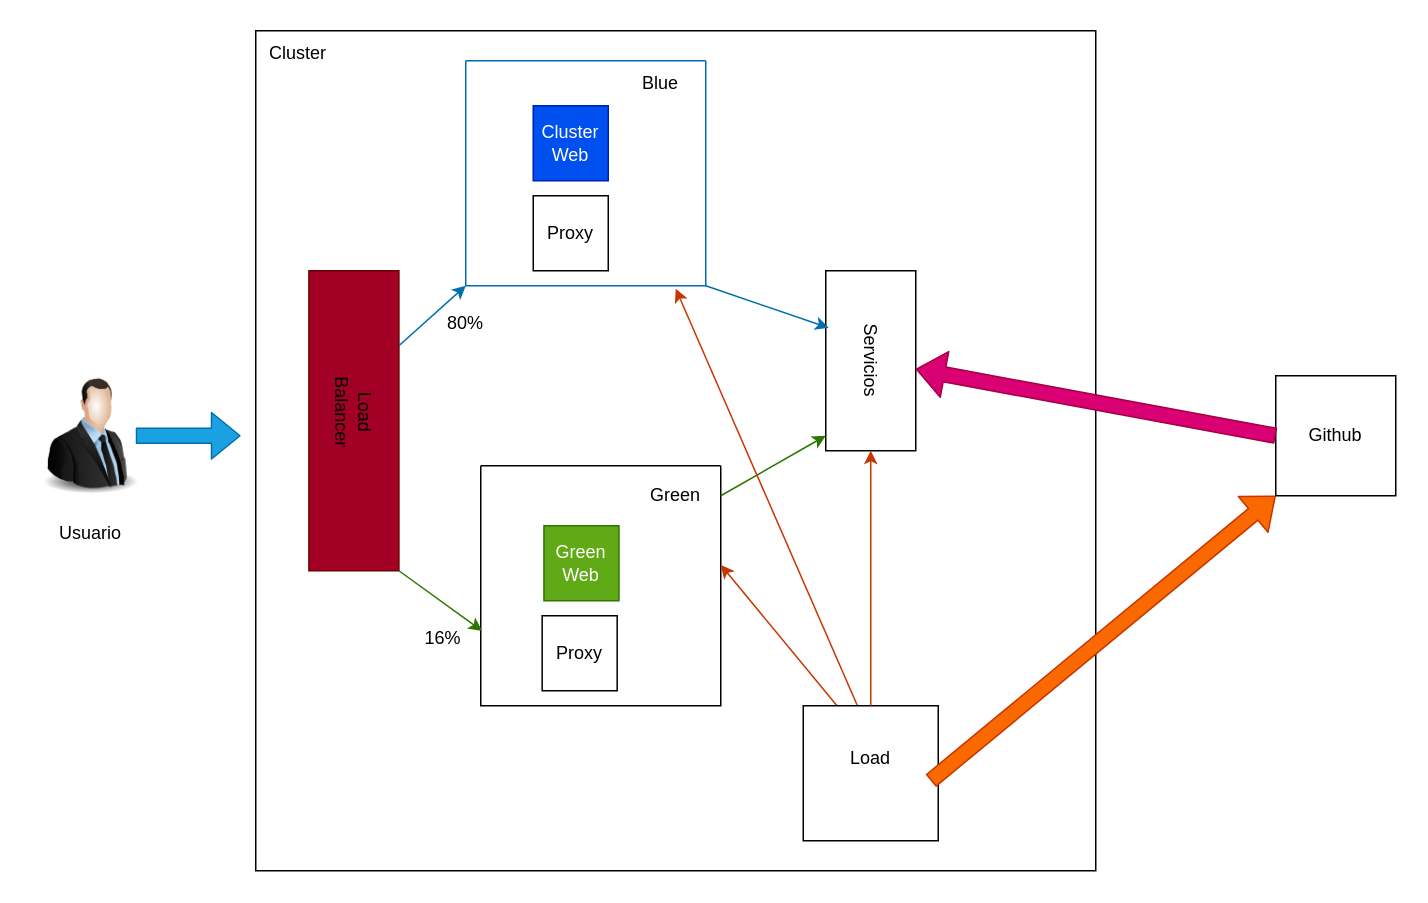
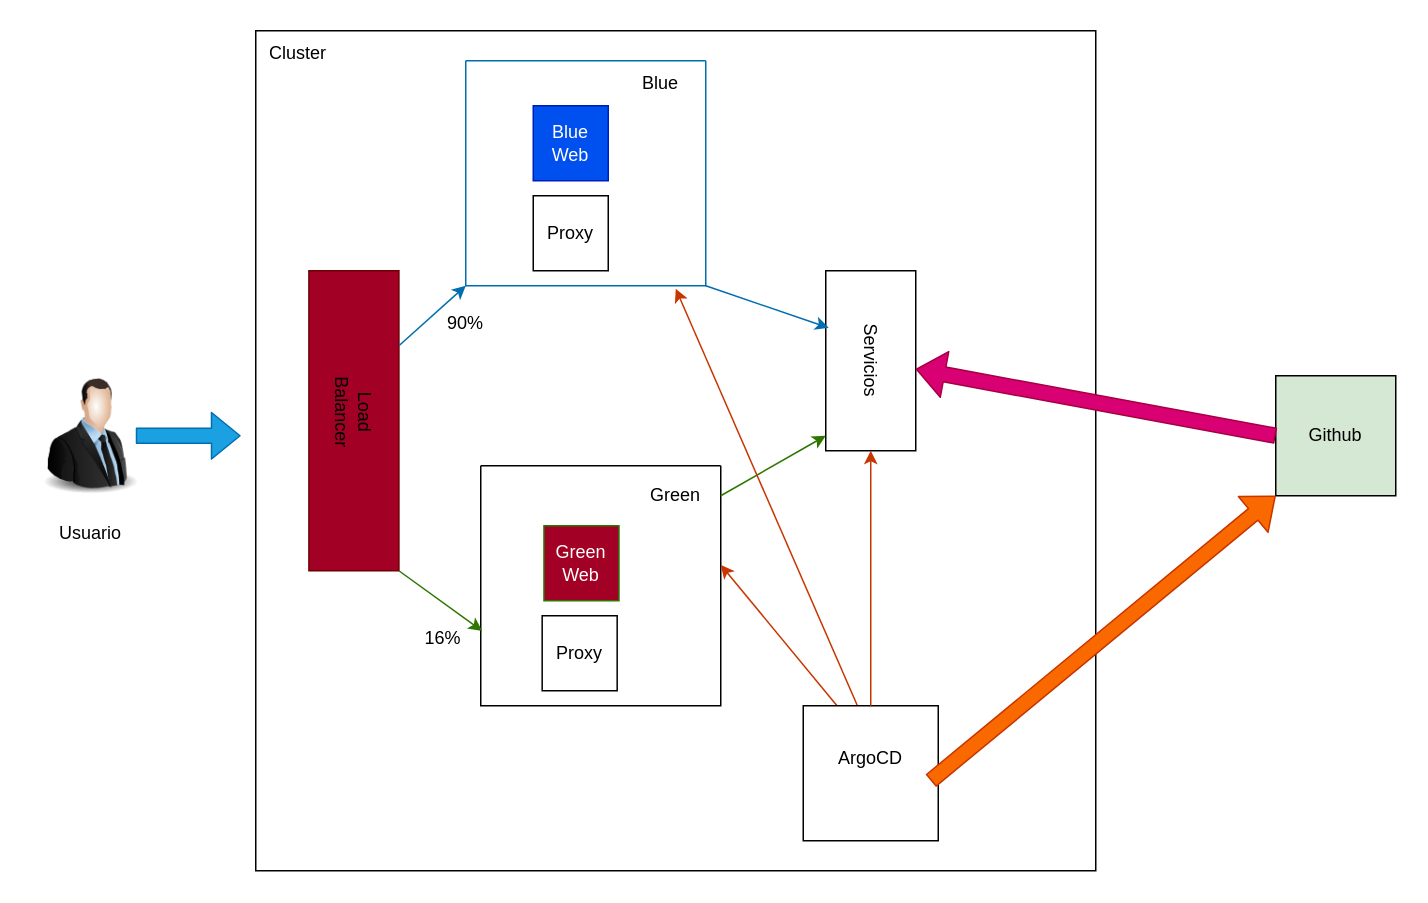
node "Cluster Web": label "Cluster Web" -> "Blue Web"
node "80%": label "80%" -> "90%"
node "Github": fillcolor #ffffff -> #d5e8d4
node "Green Web": fillcolor #60a917 -> #a20025
node "Load": label "Load" -> "ArgoCD"
